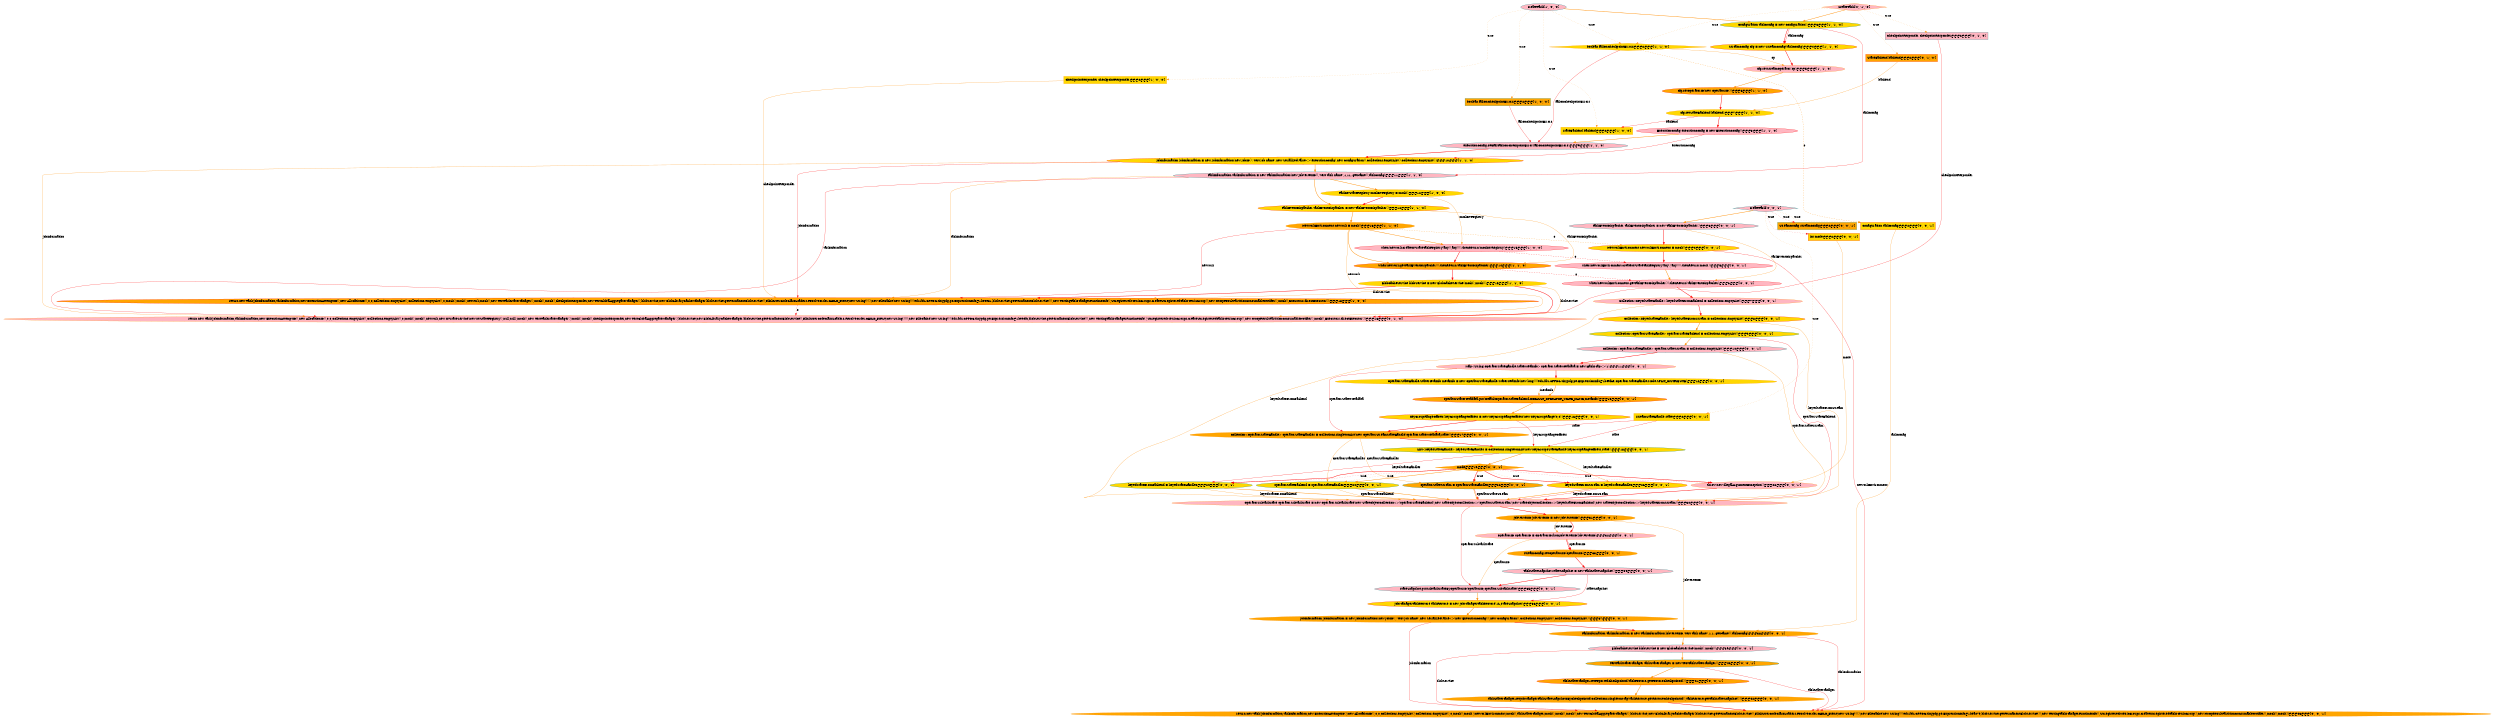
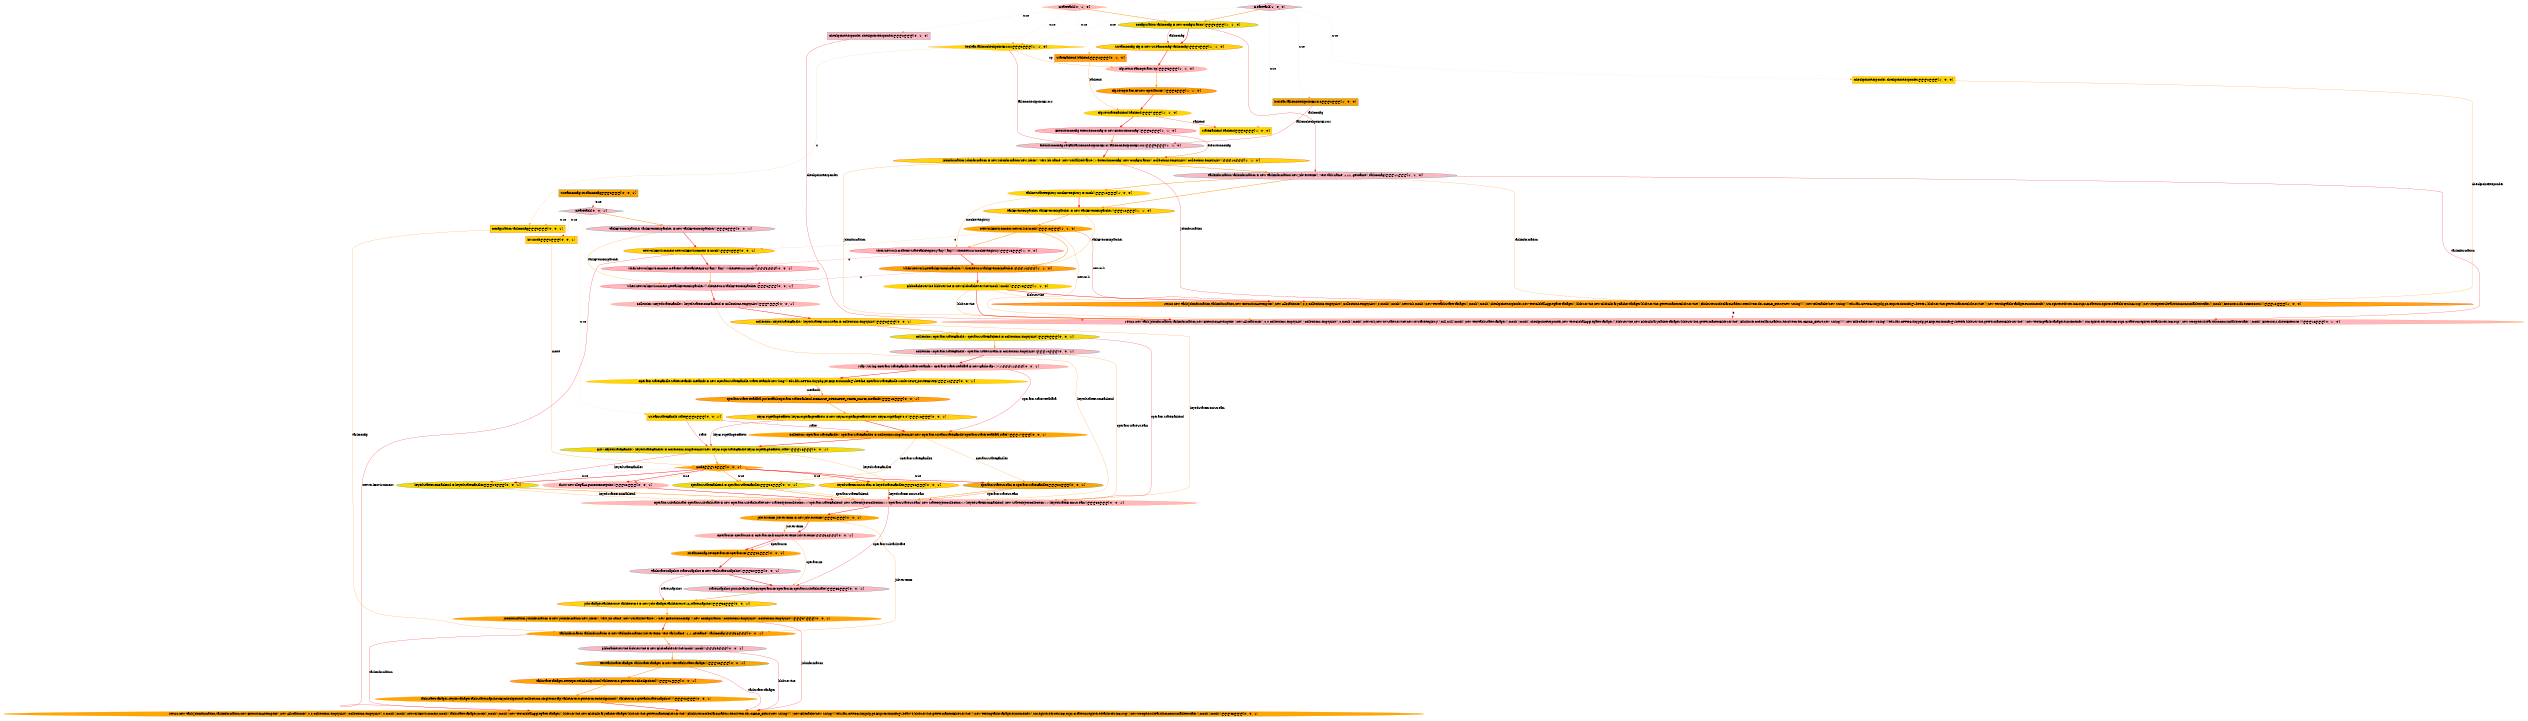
node "createTask['1', '0', '0']": shape ellipse -> diamond
edge "createTask['0', '0', '1']" -> "StreamConfig streamConfig@@@2@@@['0', '0', '1']": reversed
edge "int mode@@@2@@@['0', '0', '1']" -> "throw new IllegalArgumentException()@@@28@@@['0', '0', '1']": now "int mode@@@2@@@['0', '0', '1']" -> "mode@@@19@@@['0', '0', '1']"
